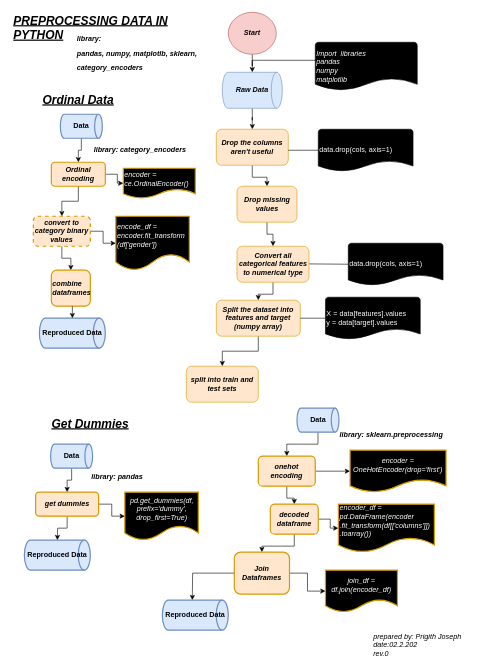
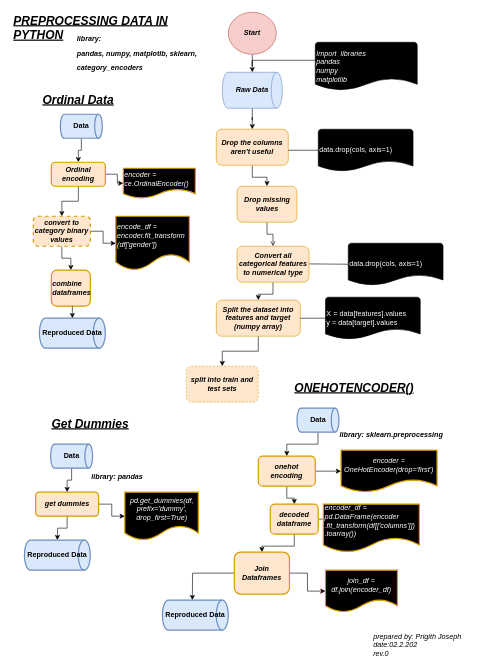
node "library: category_encoders": removed
edge "Drop missing values" -> "Convert all categorical features to numerical type": arrowhead classic -> open
node "split into train and test sets": style solid -> dashed
node "ONEHOTENCODER()": added
node "encoder = OneHotEncoder(drop='first')": moved (398, 471) -> (389, 471)
node "encoder_df = pd.DataFrame(encoder .fit_transform(df[['columns']]) .toarray())": moved (386, 528) -> (371, 528)
